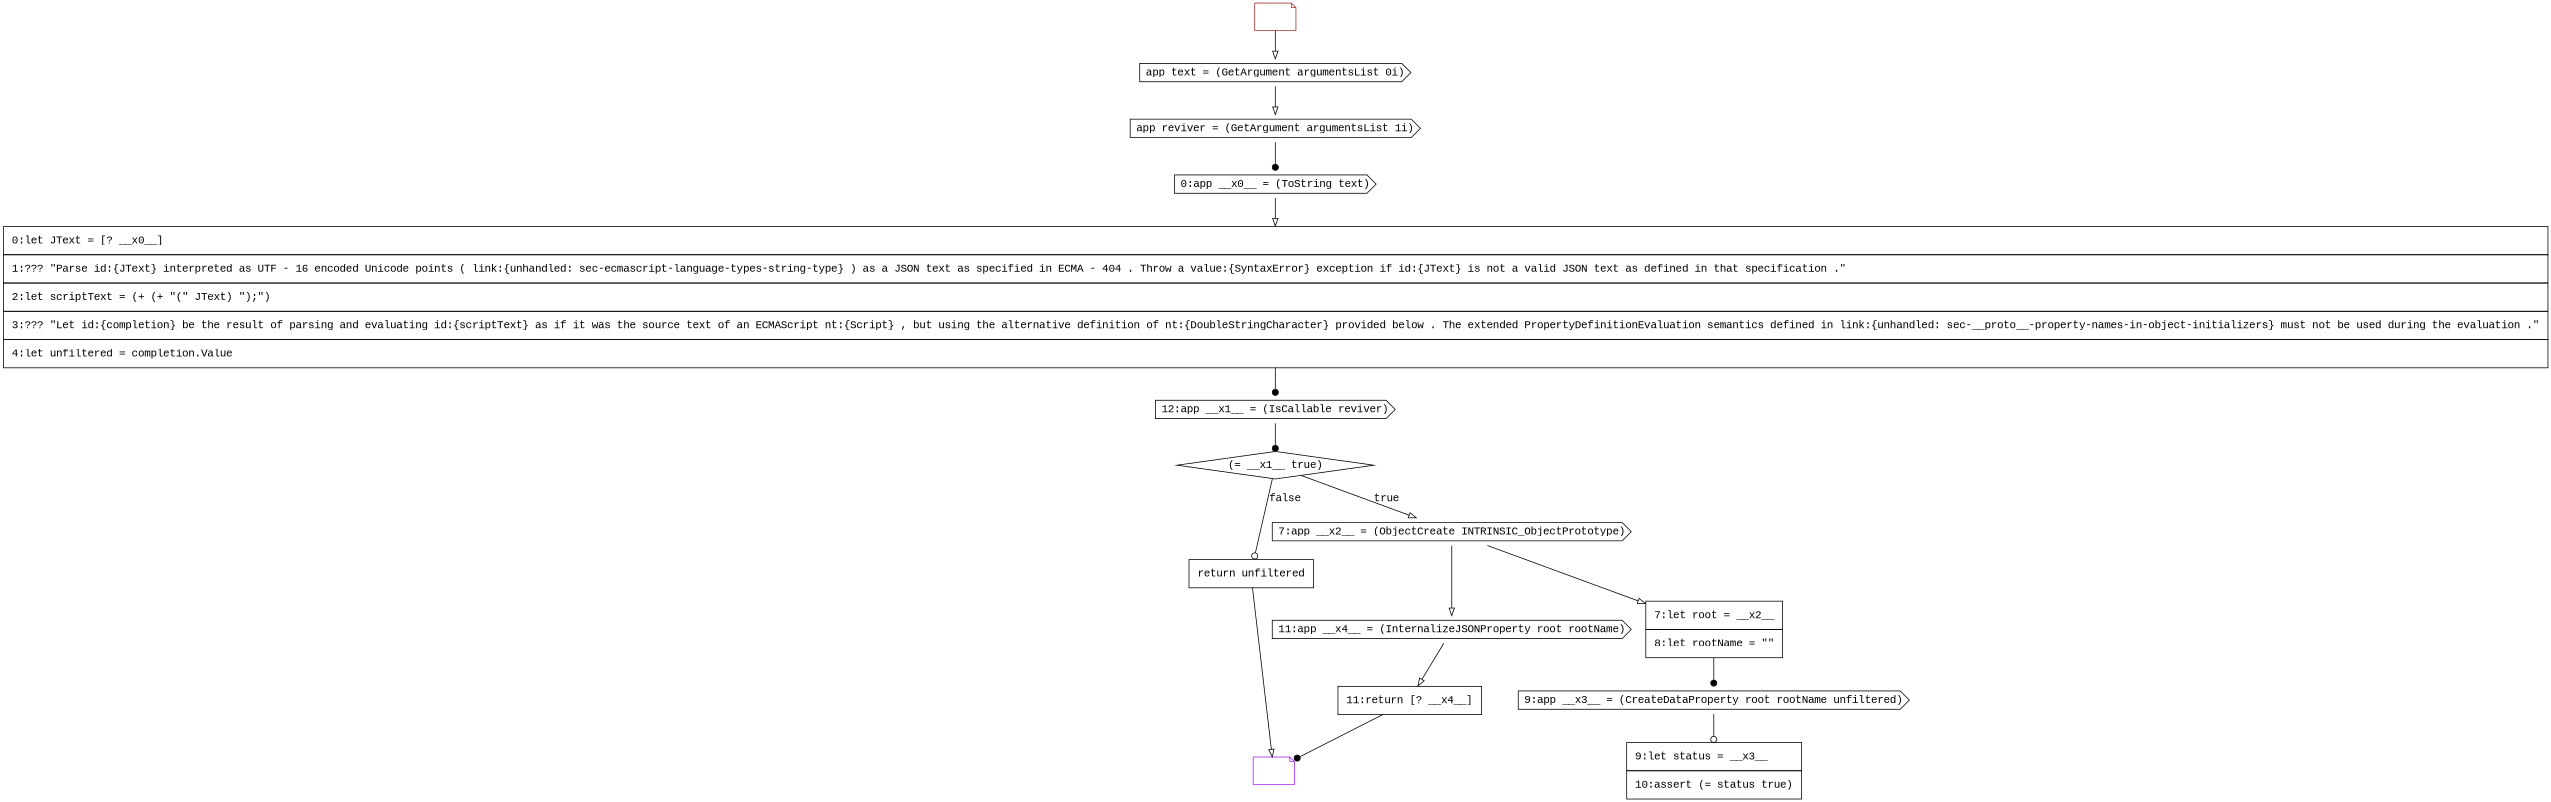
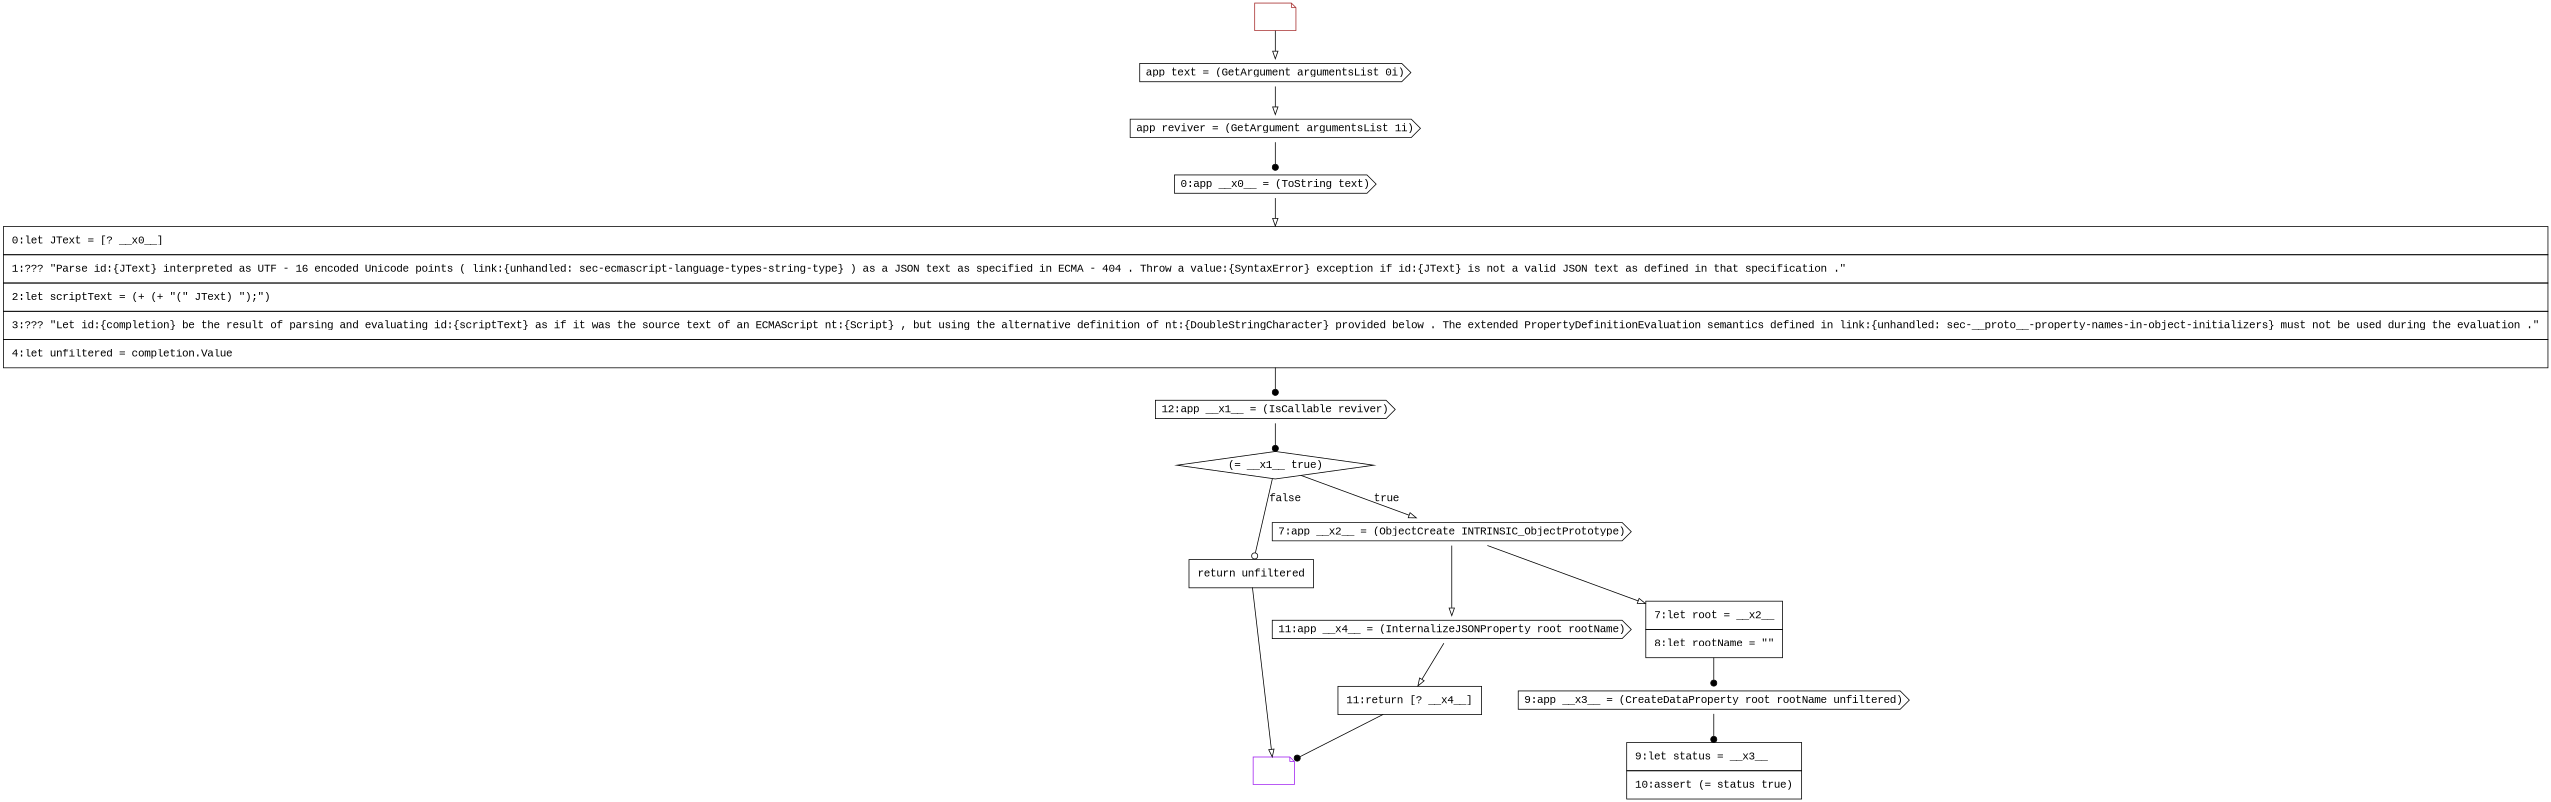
edge "9:app __x3__ = (CreateDataProperty root rootName unfiltered)" -> "9:let status = __x3__": arrowhead odot -> dot
